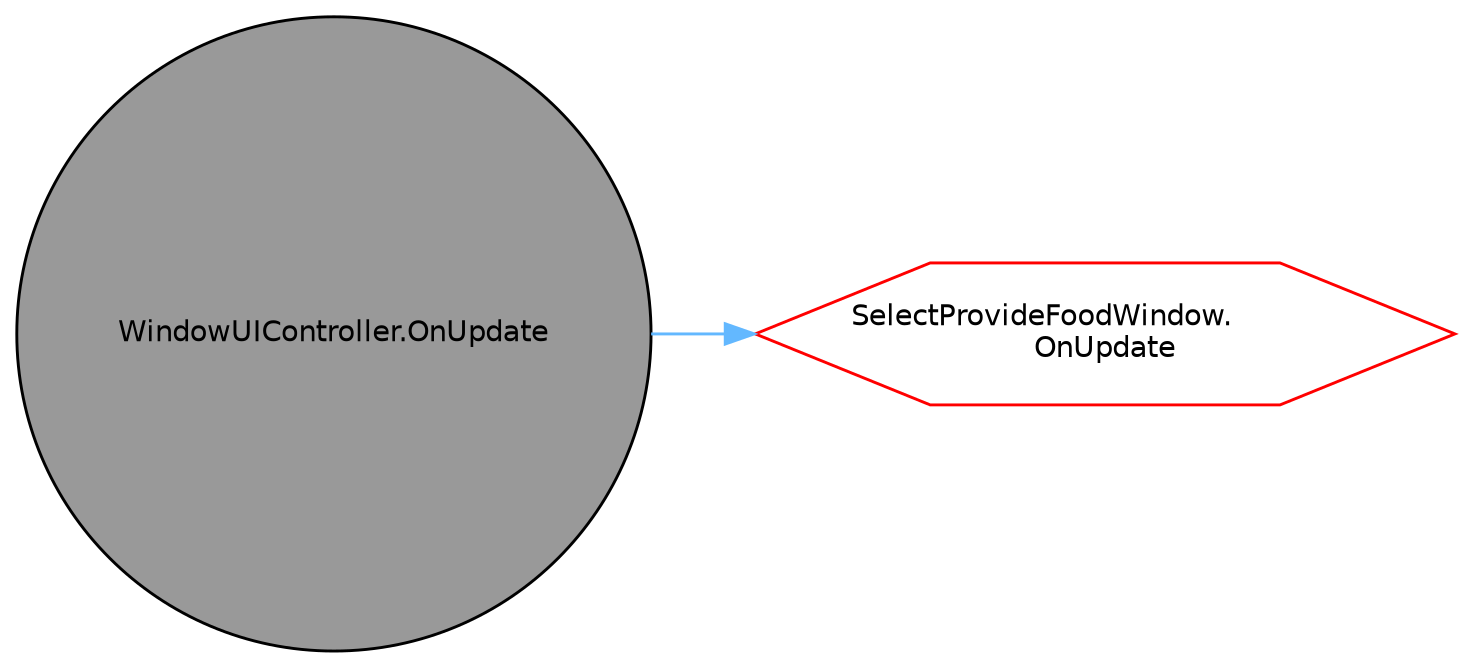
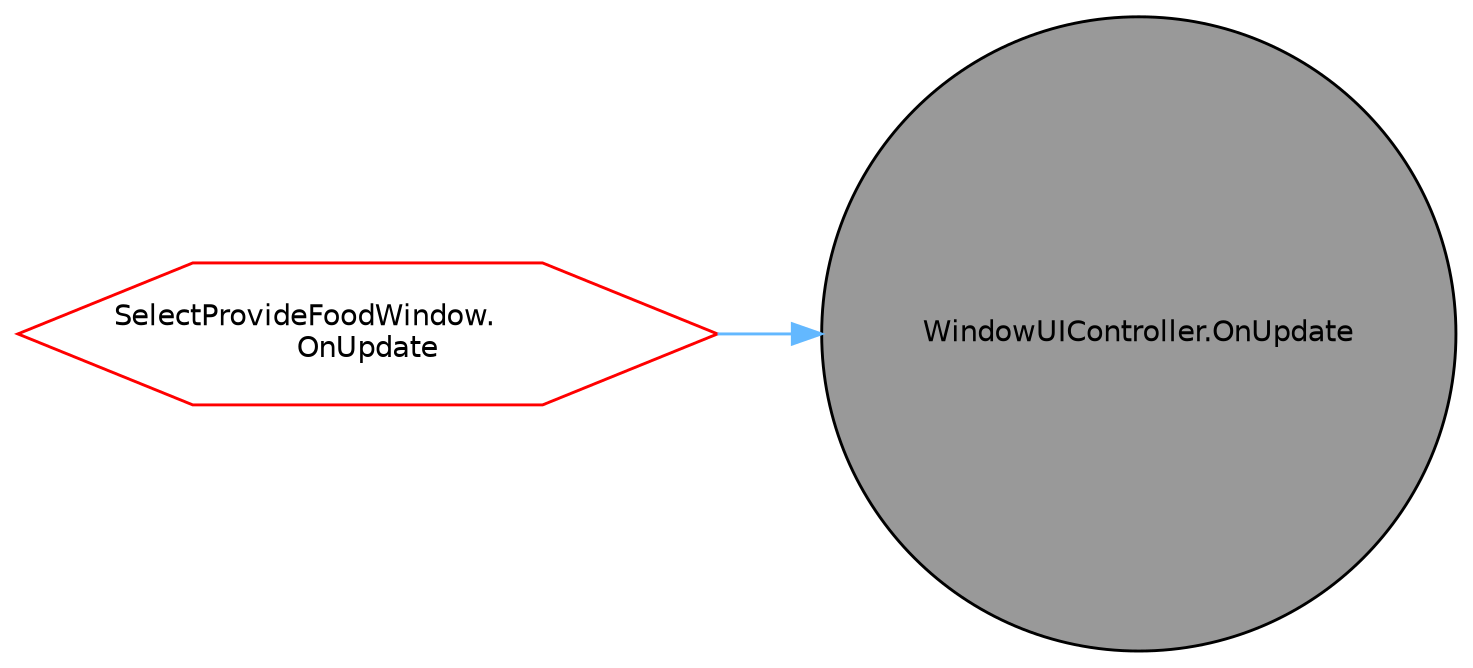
edge "WindowUIController.OnUpdate" -> "SelectProvideFoodWindow. OnUpdate": reversed
